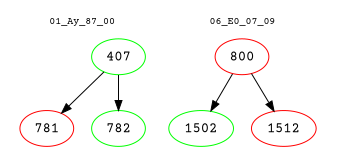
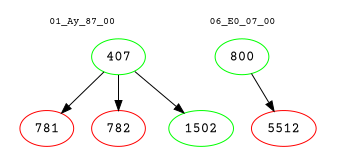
cluster "06_E0_07_09": label "06_E0_07_09" -> "06_E0_07_00"
node "800": color red -> green
edge "800" -> "1502": now "407" -> "1502"
node "782": color green -> red
node "1512": label "1512" -> "5512"
